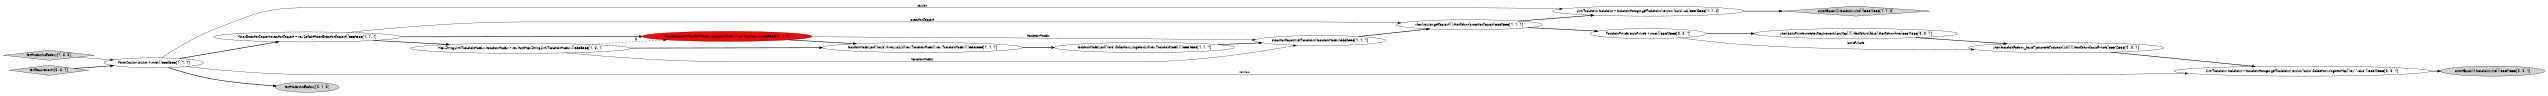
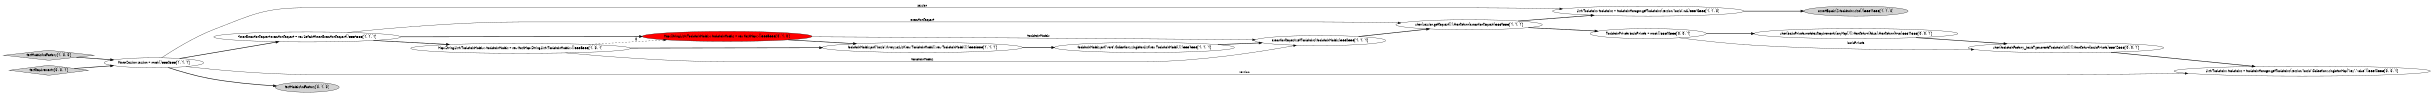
node "assertEquals(2,toolchains.size())@@@11@@@['1', '1', '0']": shape diamond -> ellipse
edge "testModelsAndFactory['1', '0', '0']" -> "MavenSession session = mock()@@@3@@@['1', '1', '1']": style solid -> bold
node "assertEquals(1,toolchains.size())@@@14@@@['0', '0', '1']": removed
